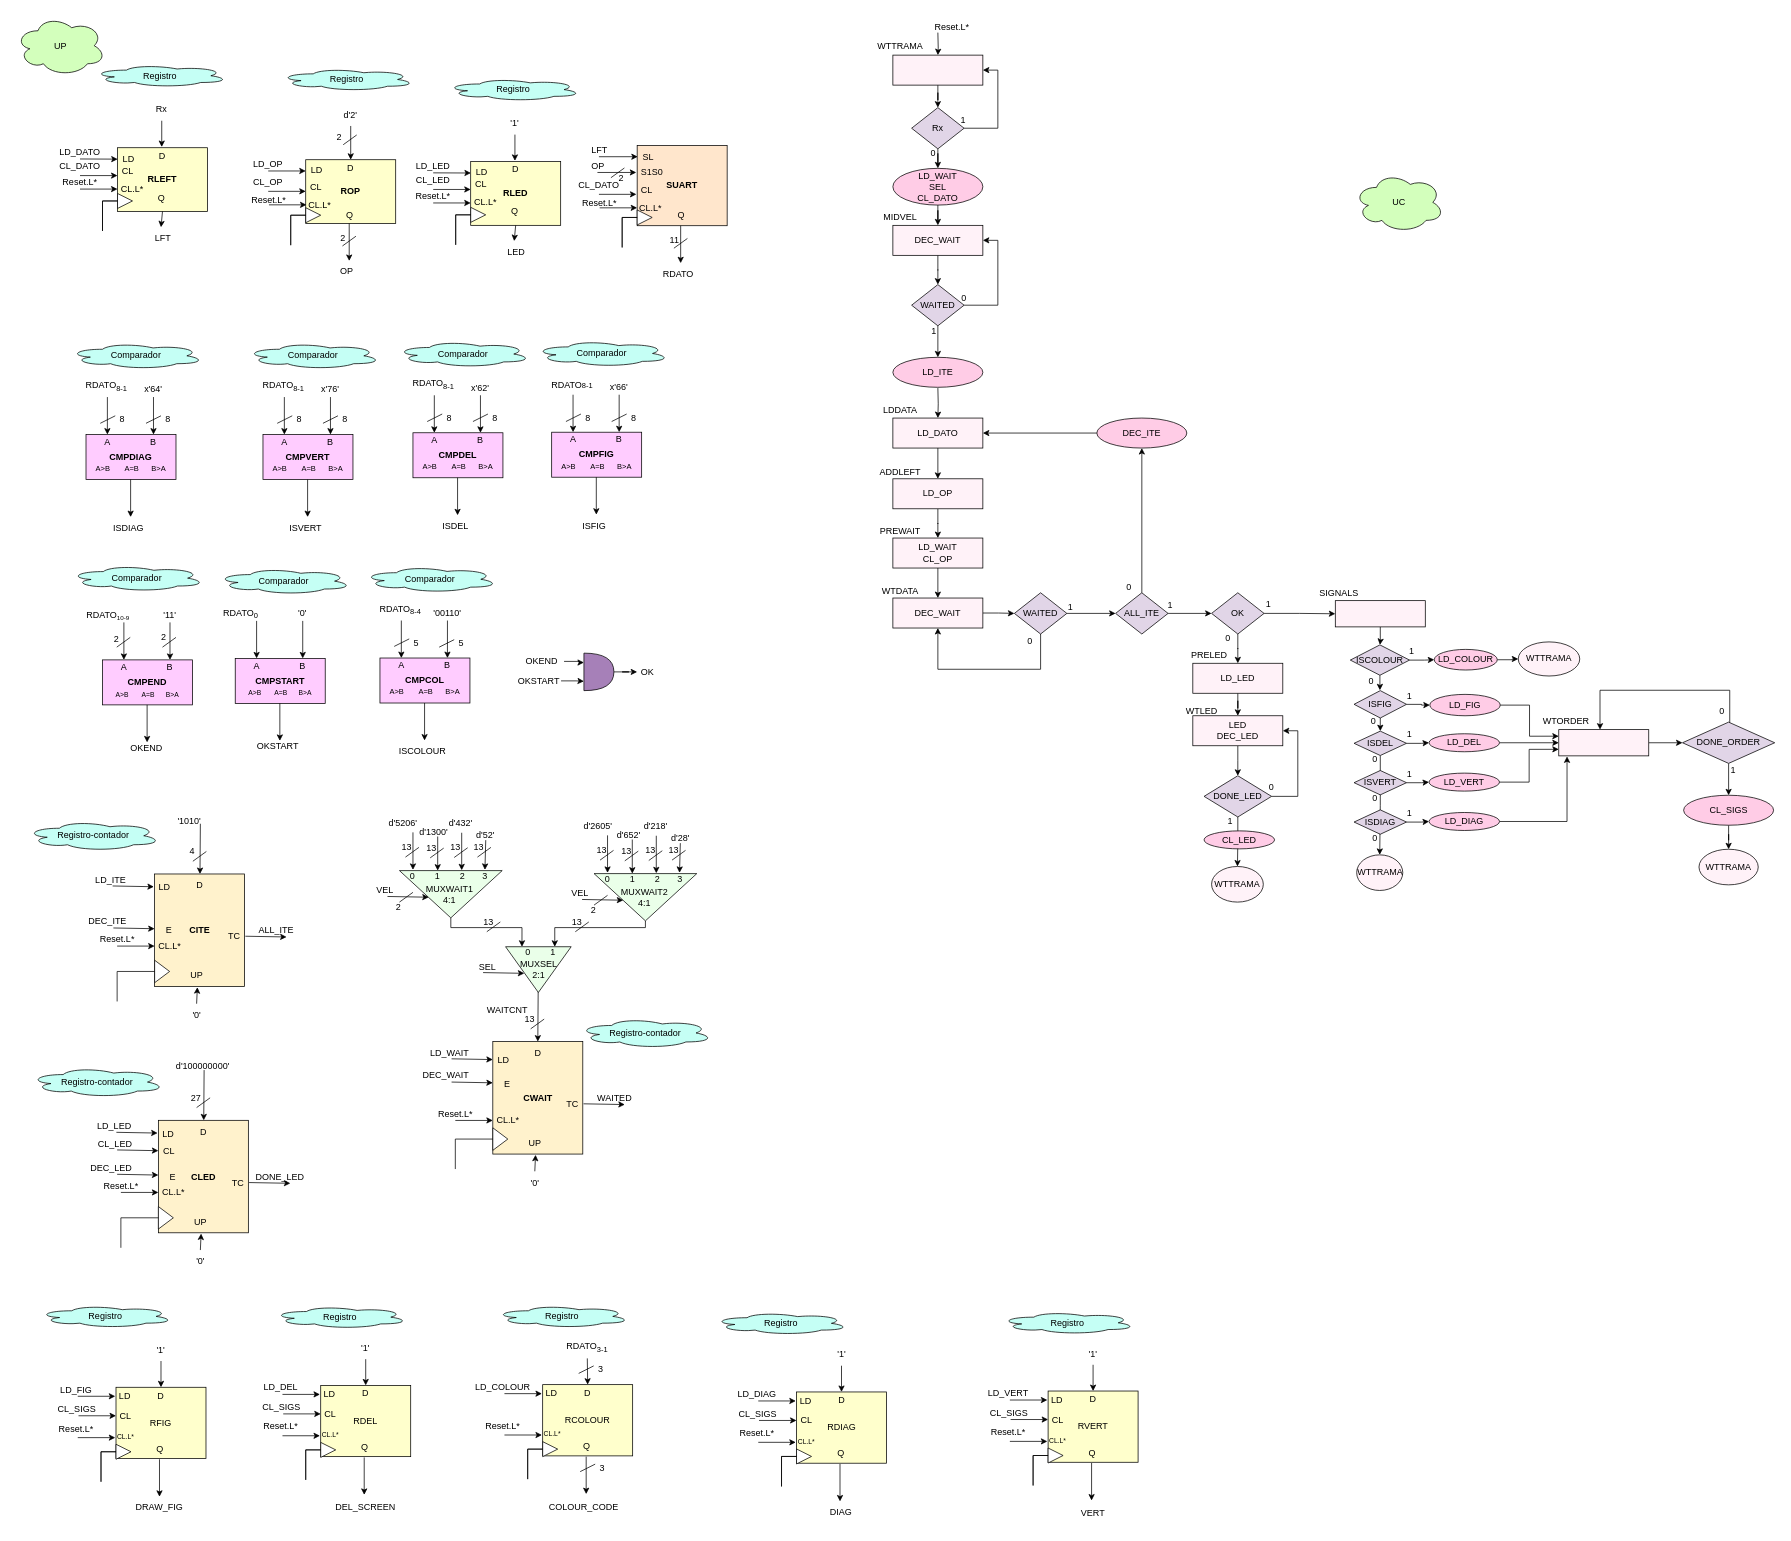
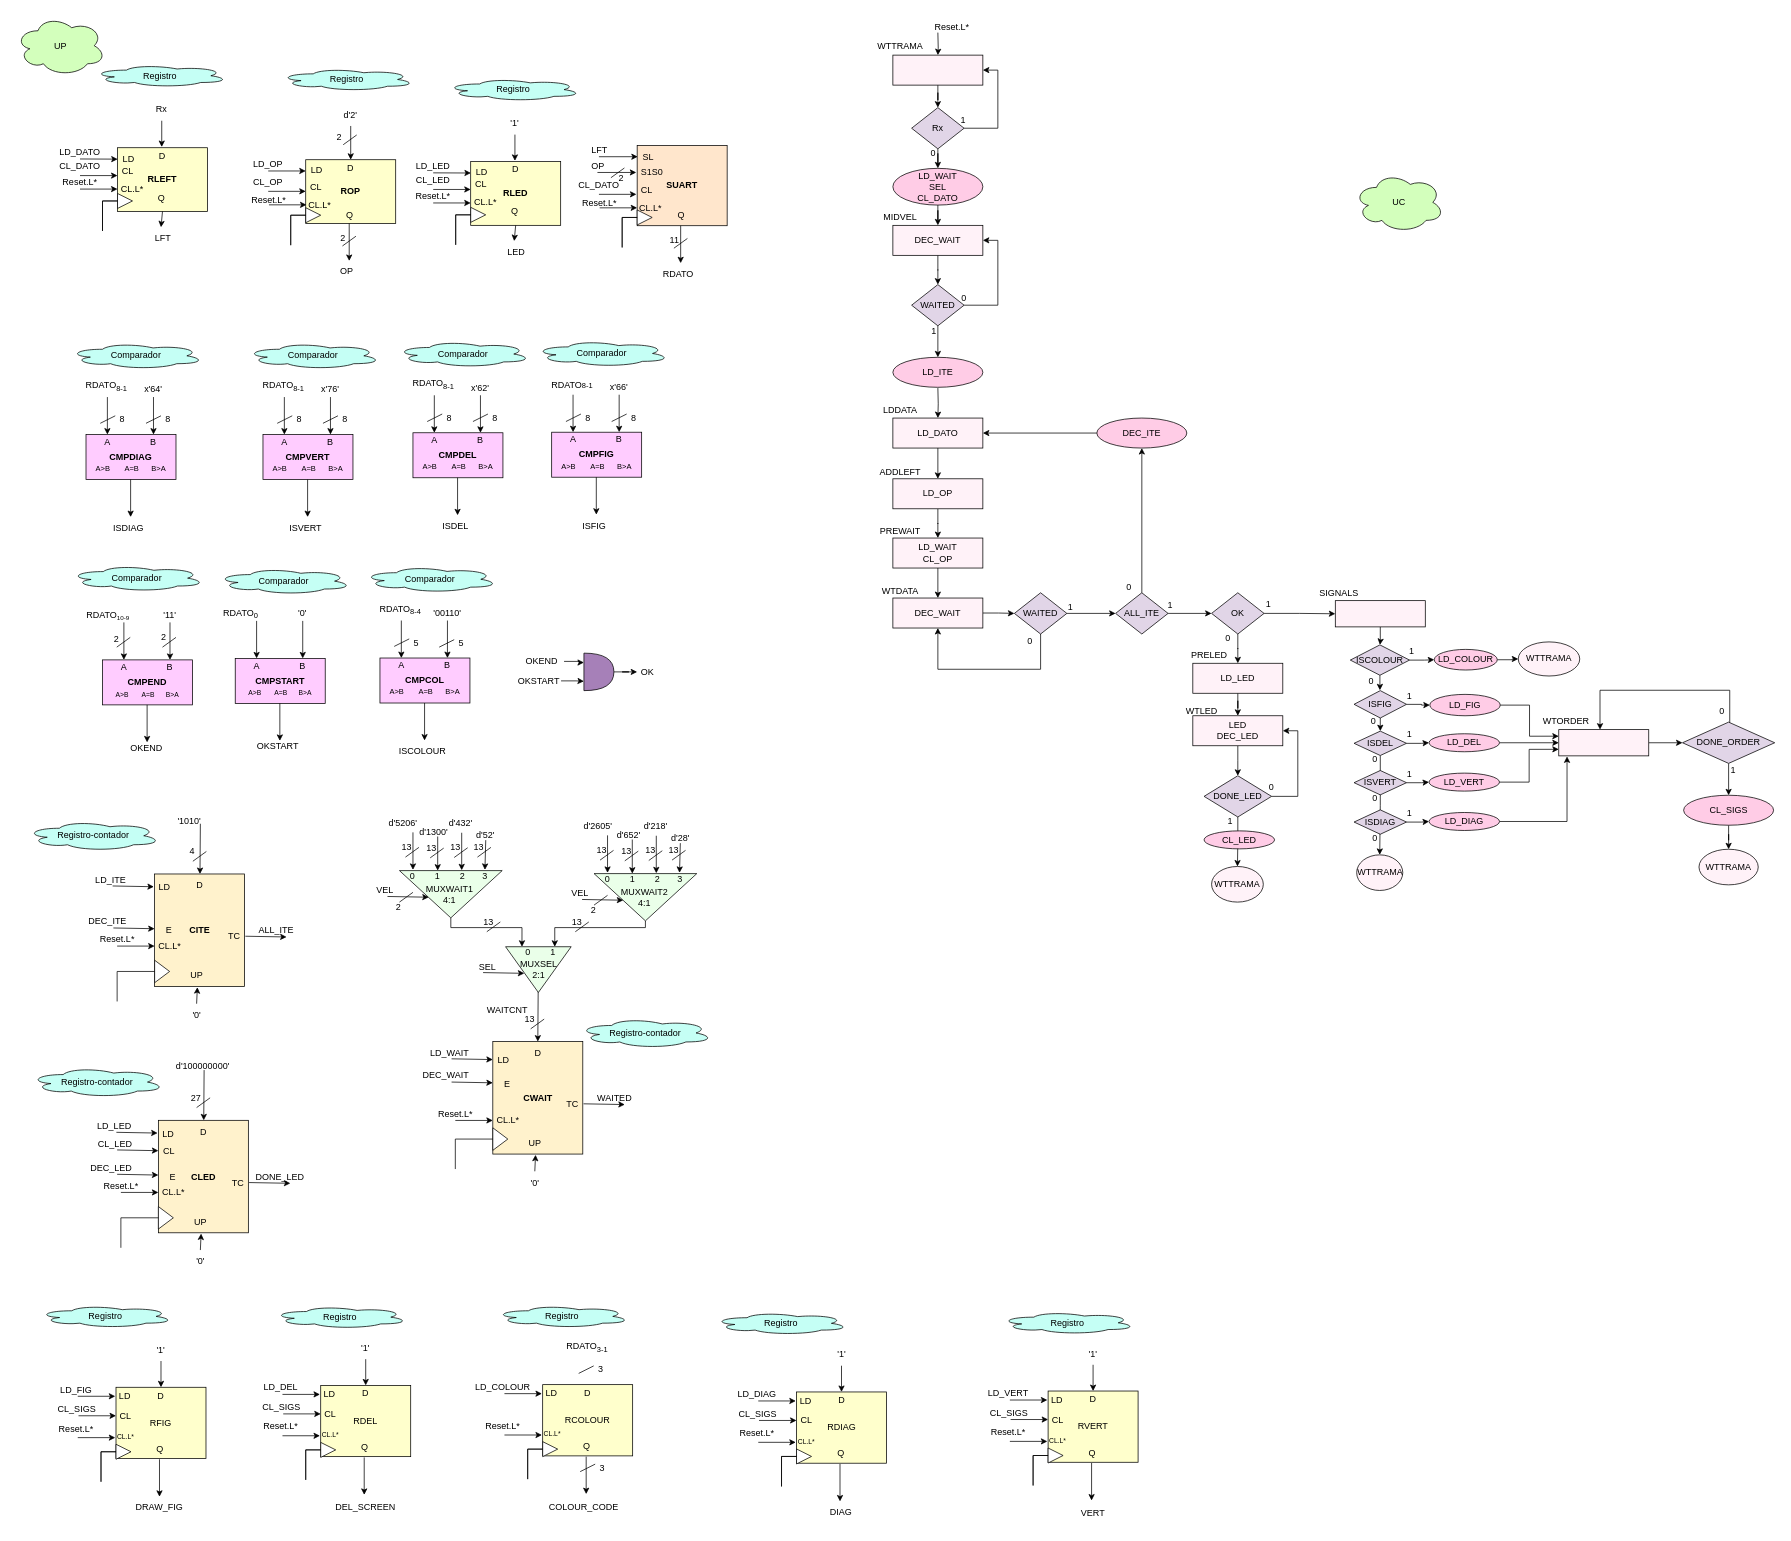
edge "RDATO3-1" -> "RCOLOUR": removed
